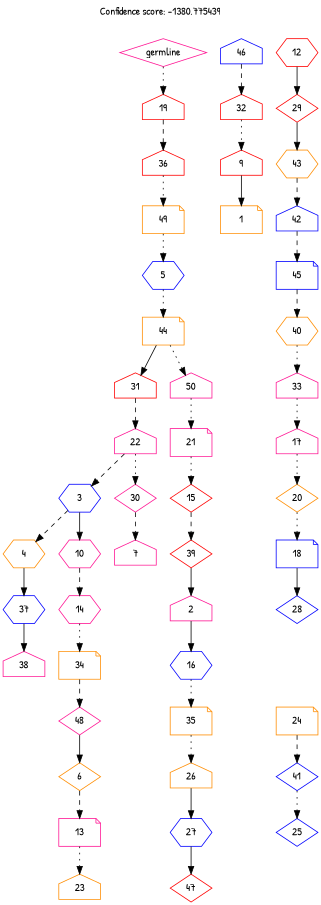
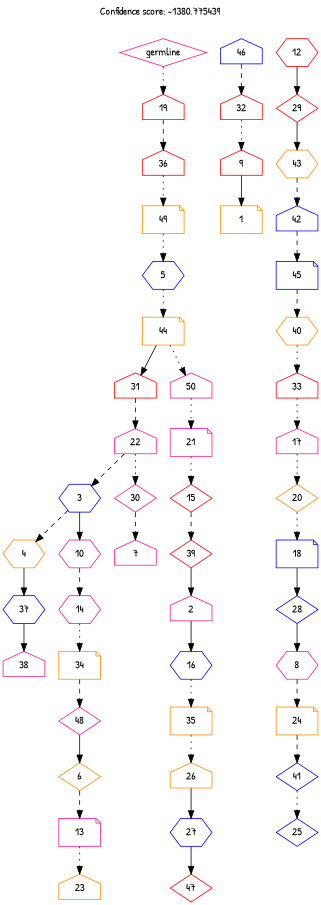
node "33": color deeppink -> red
node "8": added
